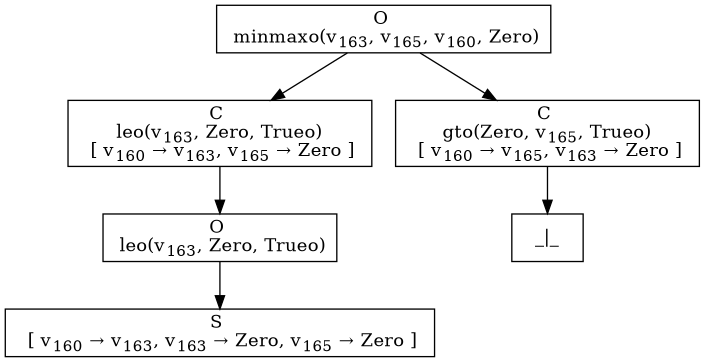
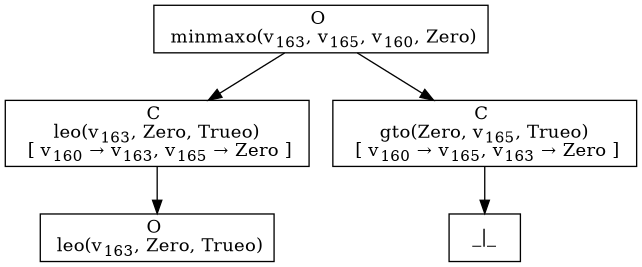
node "S": removed
